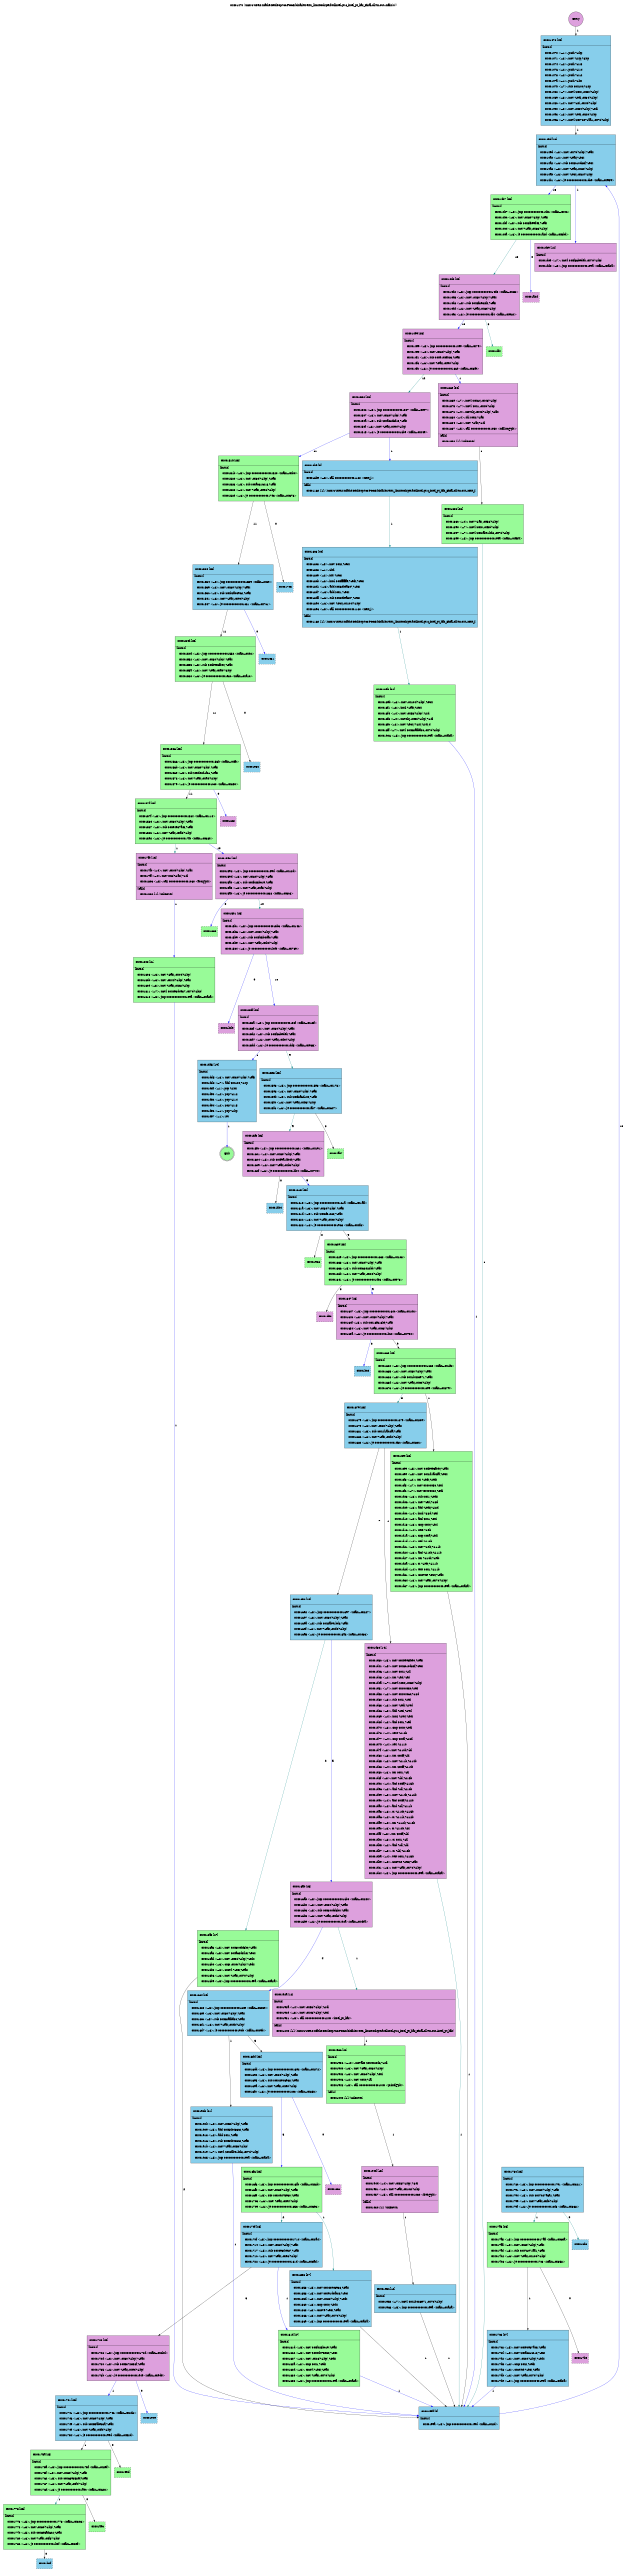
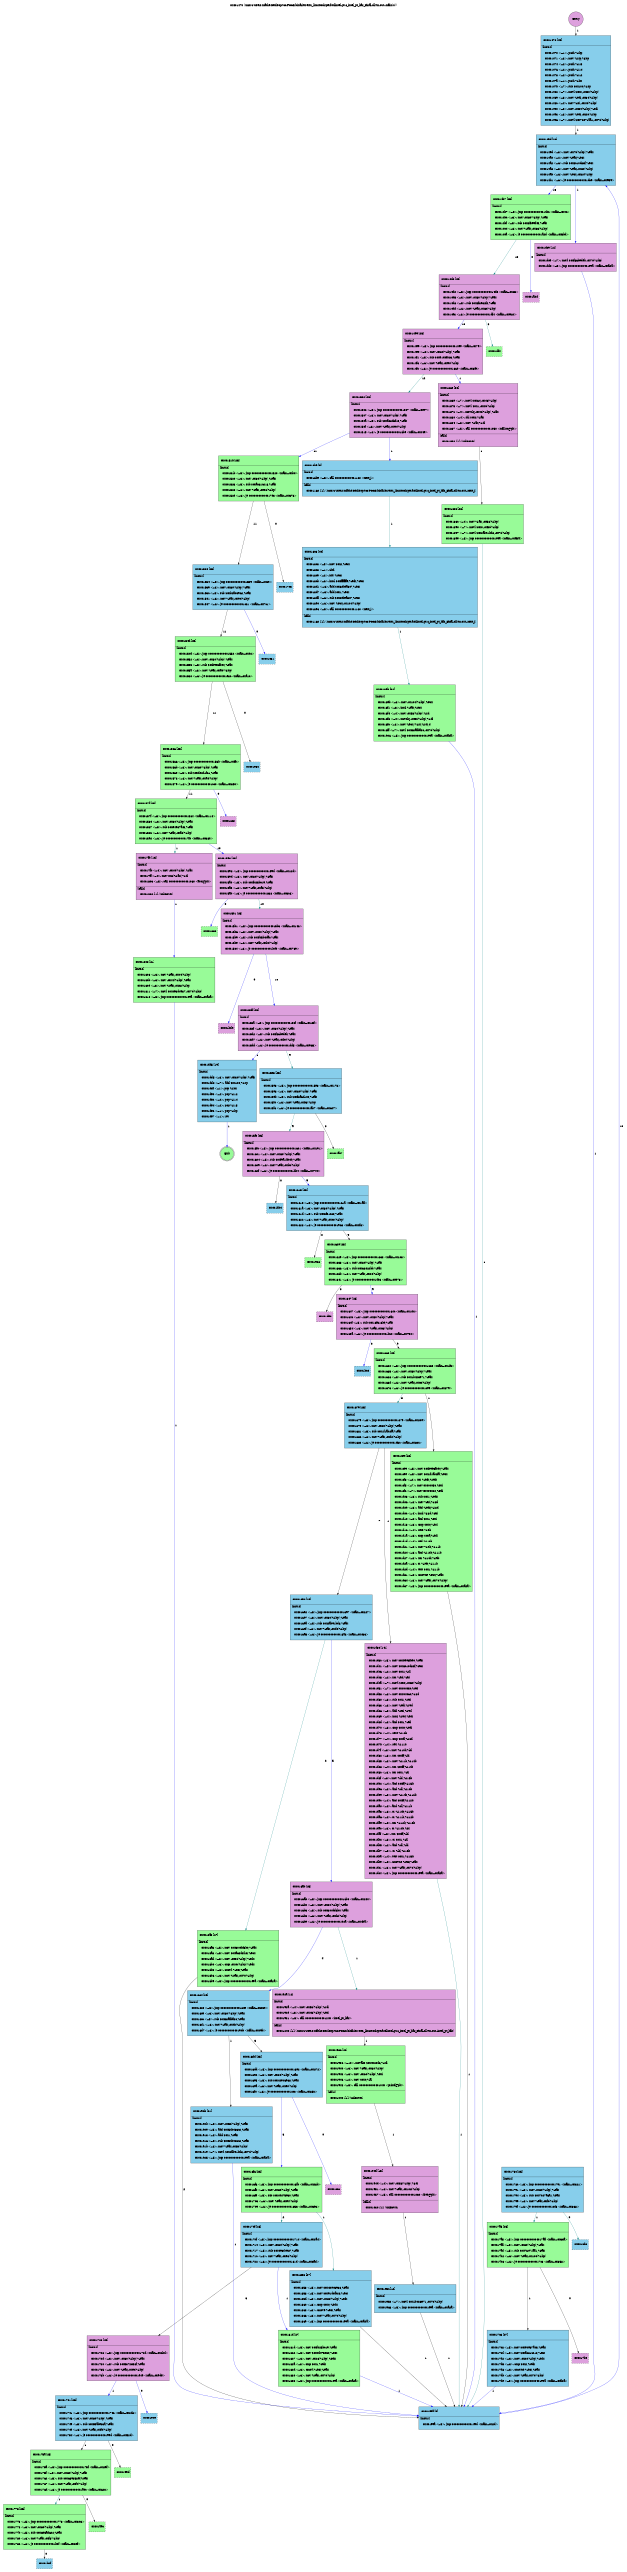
edge "0x401dc9 [12]" -> "0x401e9a [5]": added, label "1"
